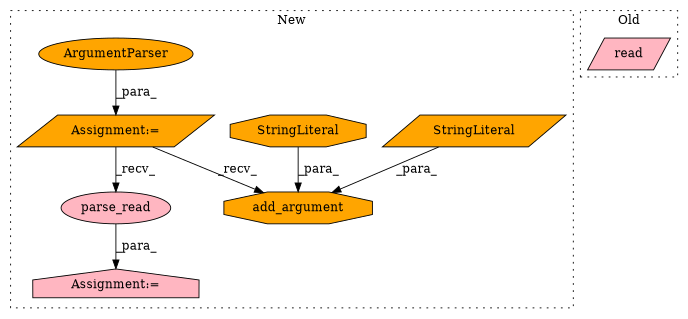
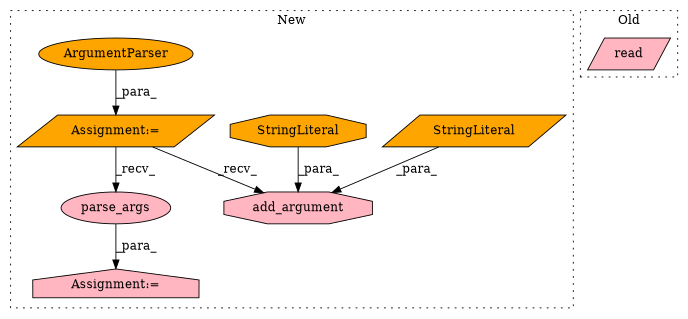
node "parse_read": label "parse_read" -> "parse_args"
node "add_argument": fillcolor orange -> lightpink
